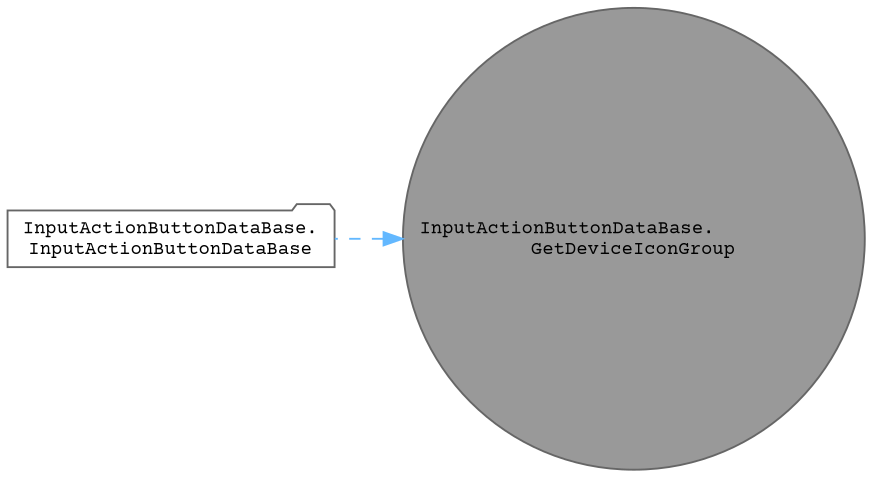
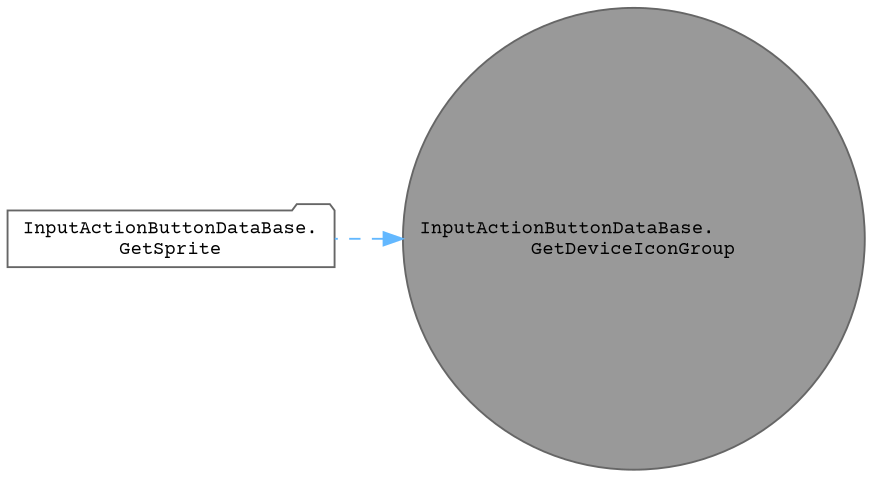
node "InputActionButtonDataBase. InputActionButtonDataBase": label "InputActionButtonDataBase. InputActionButtonDataBase" -> "InputActionButtonDataBase. GetSprite"
